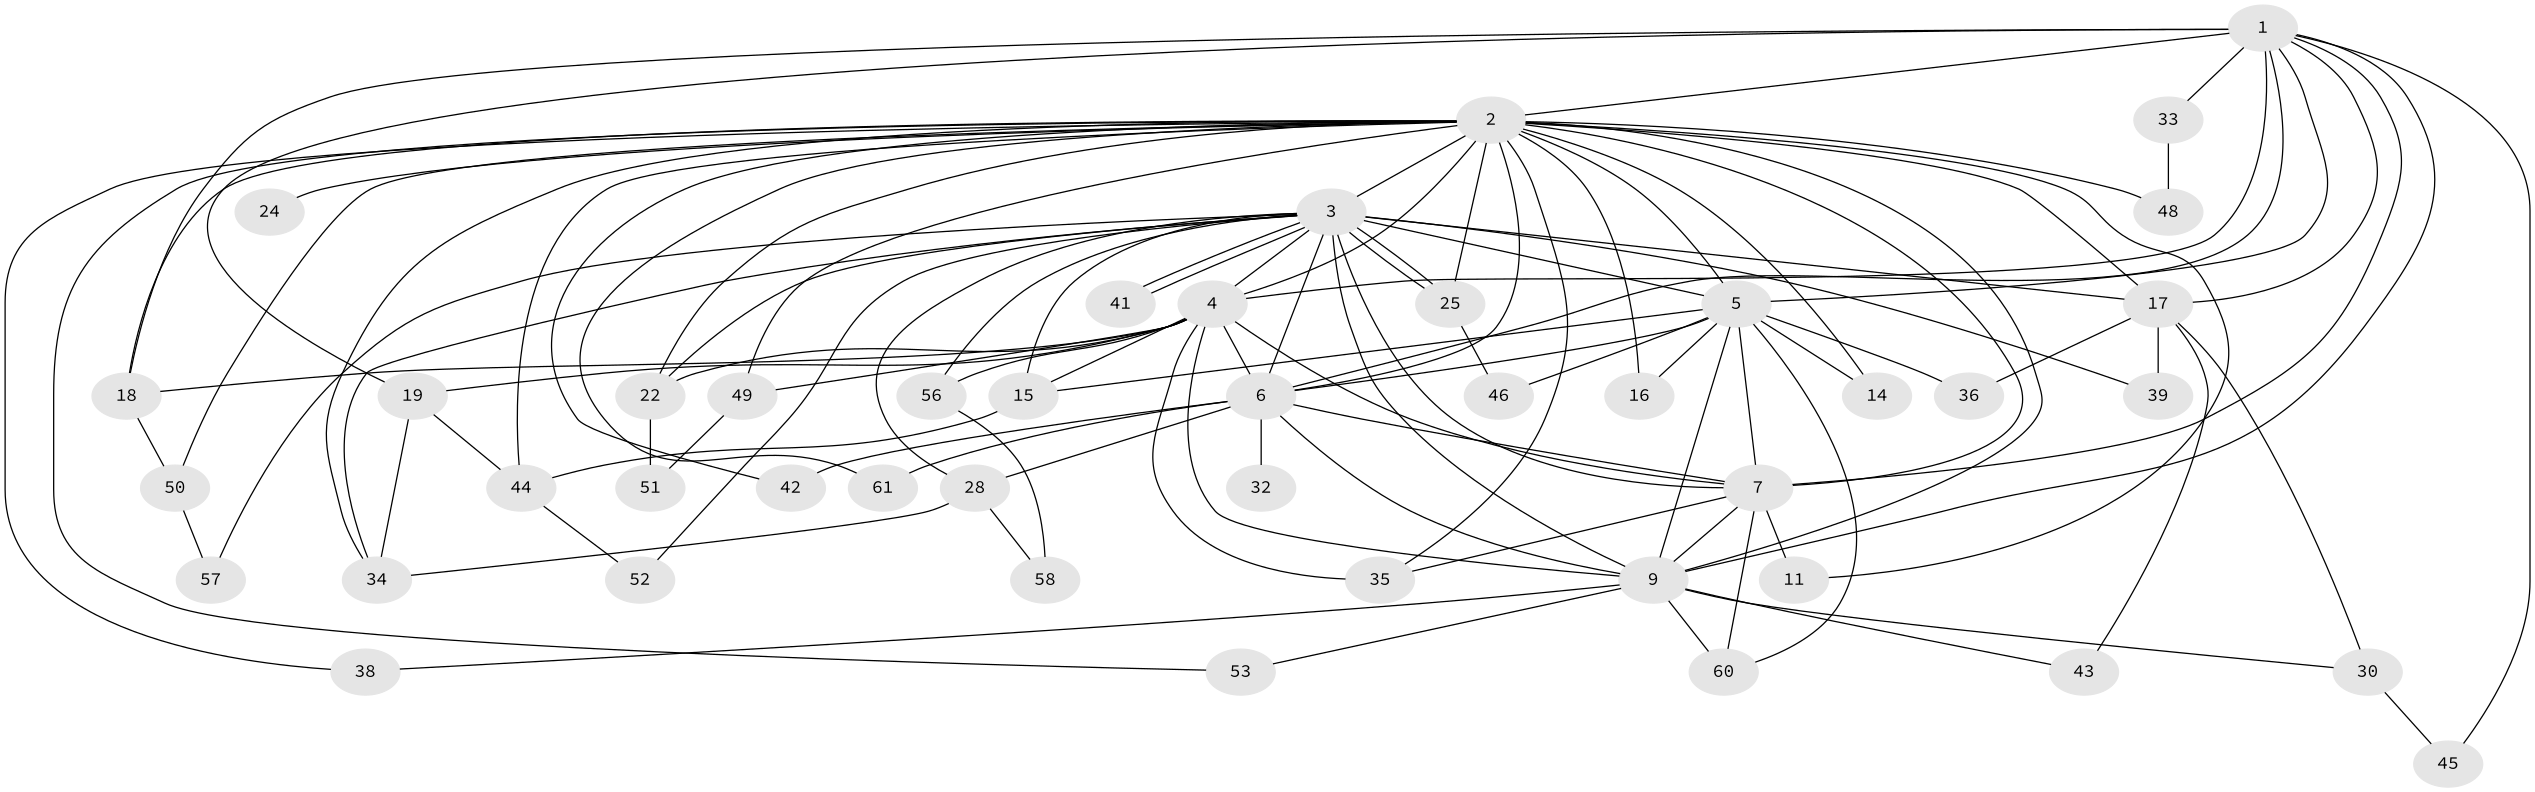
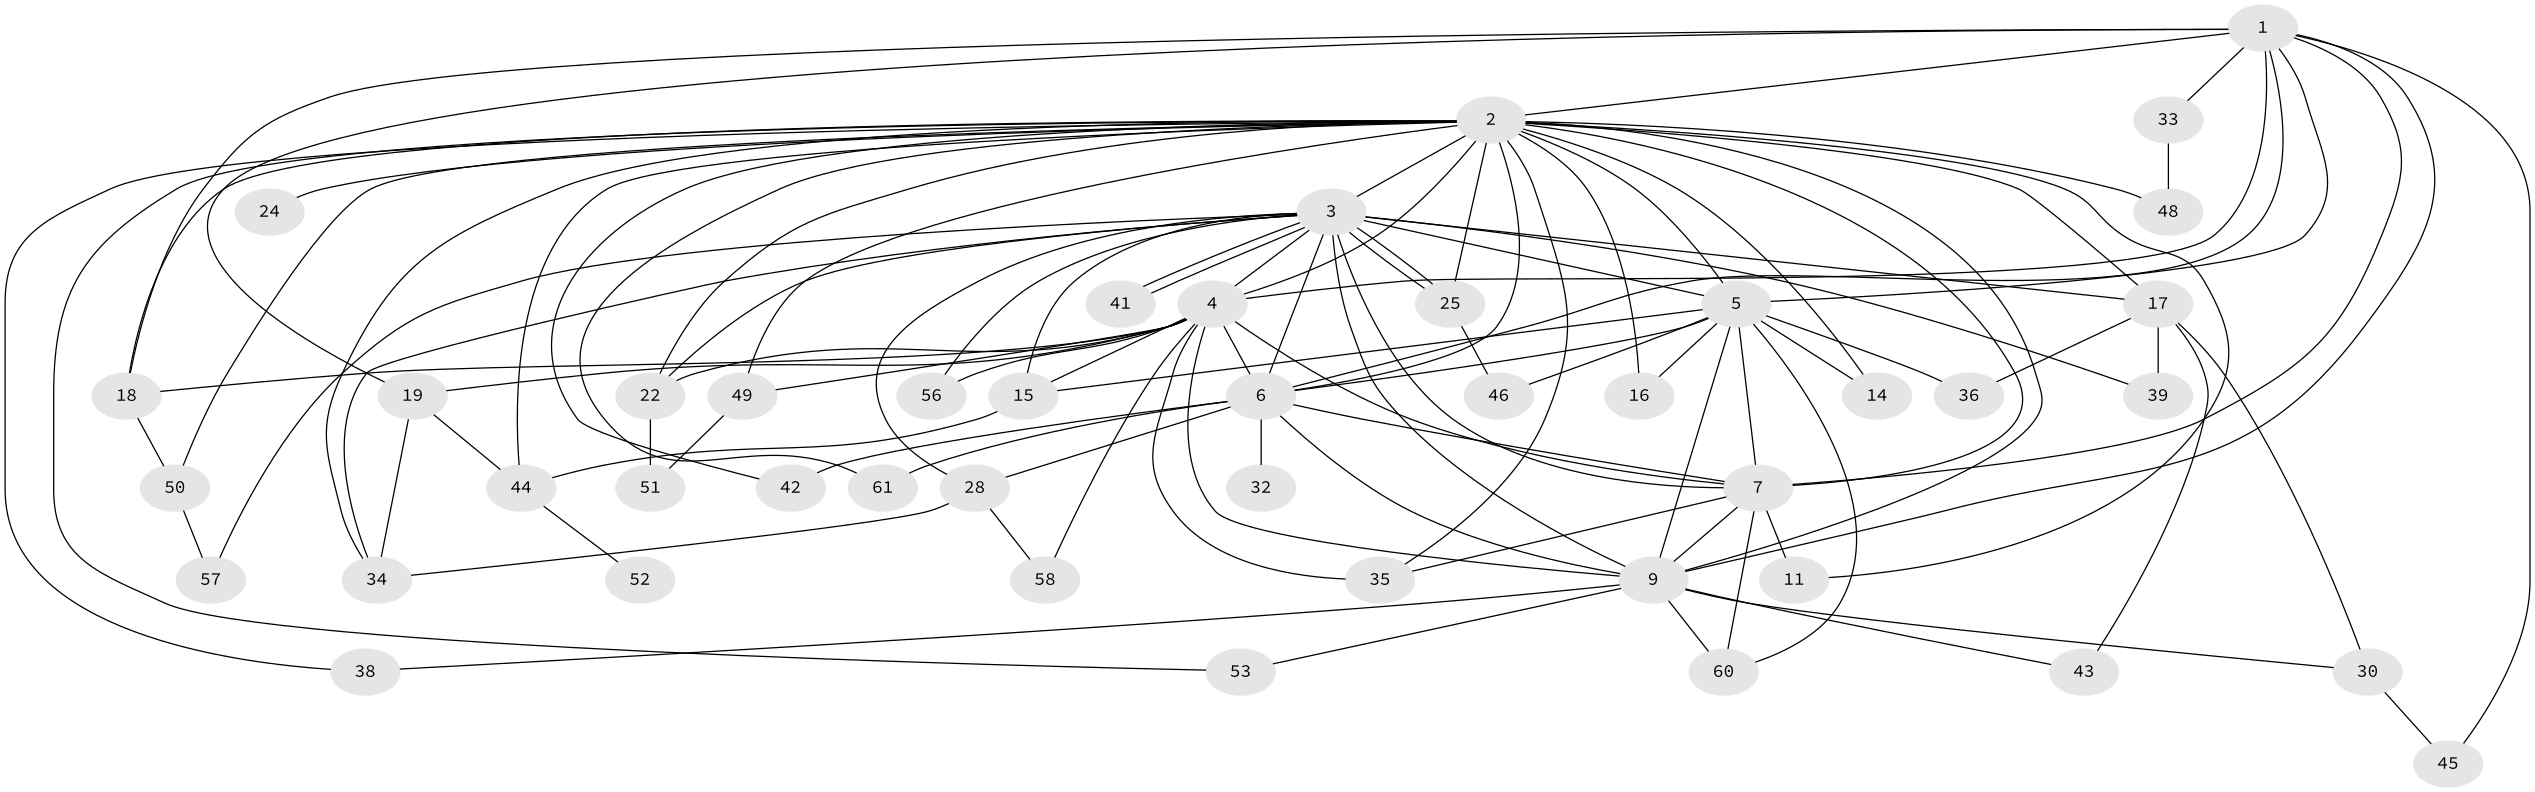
edge "1" -- "17": removed
edge "3" -- "52": removed
edge "56" -- "58": now "4" -- "58"
